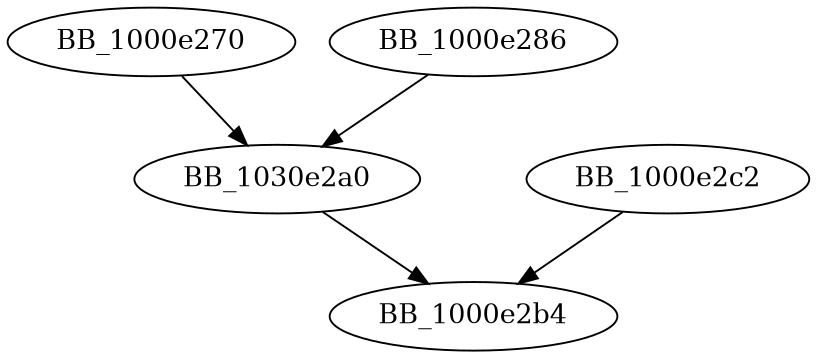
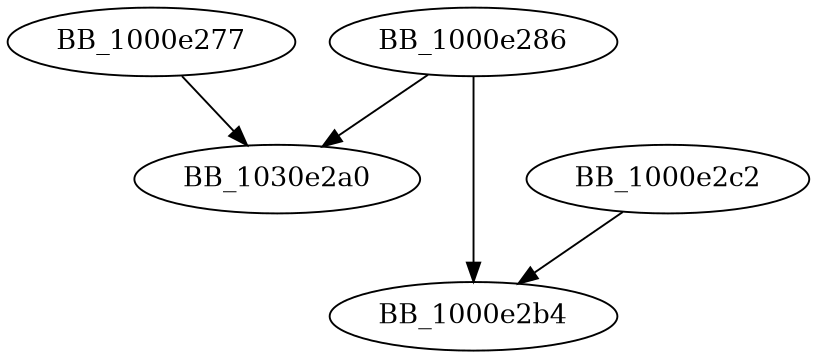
node "BB_1000e270": label "BB_1000e270" -> "BB_1000e277"
edge "BB_1030e2a0" -> "BB_1000e2b4": now "BB_1000e286" -> "BB_1000e2b4"
